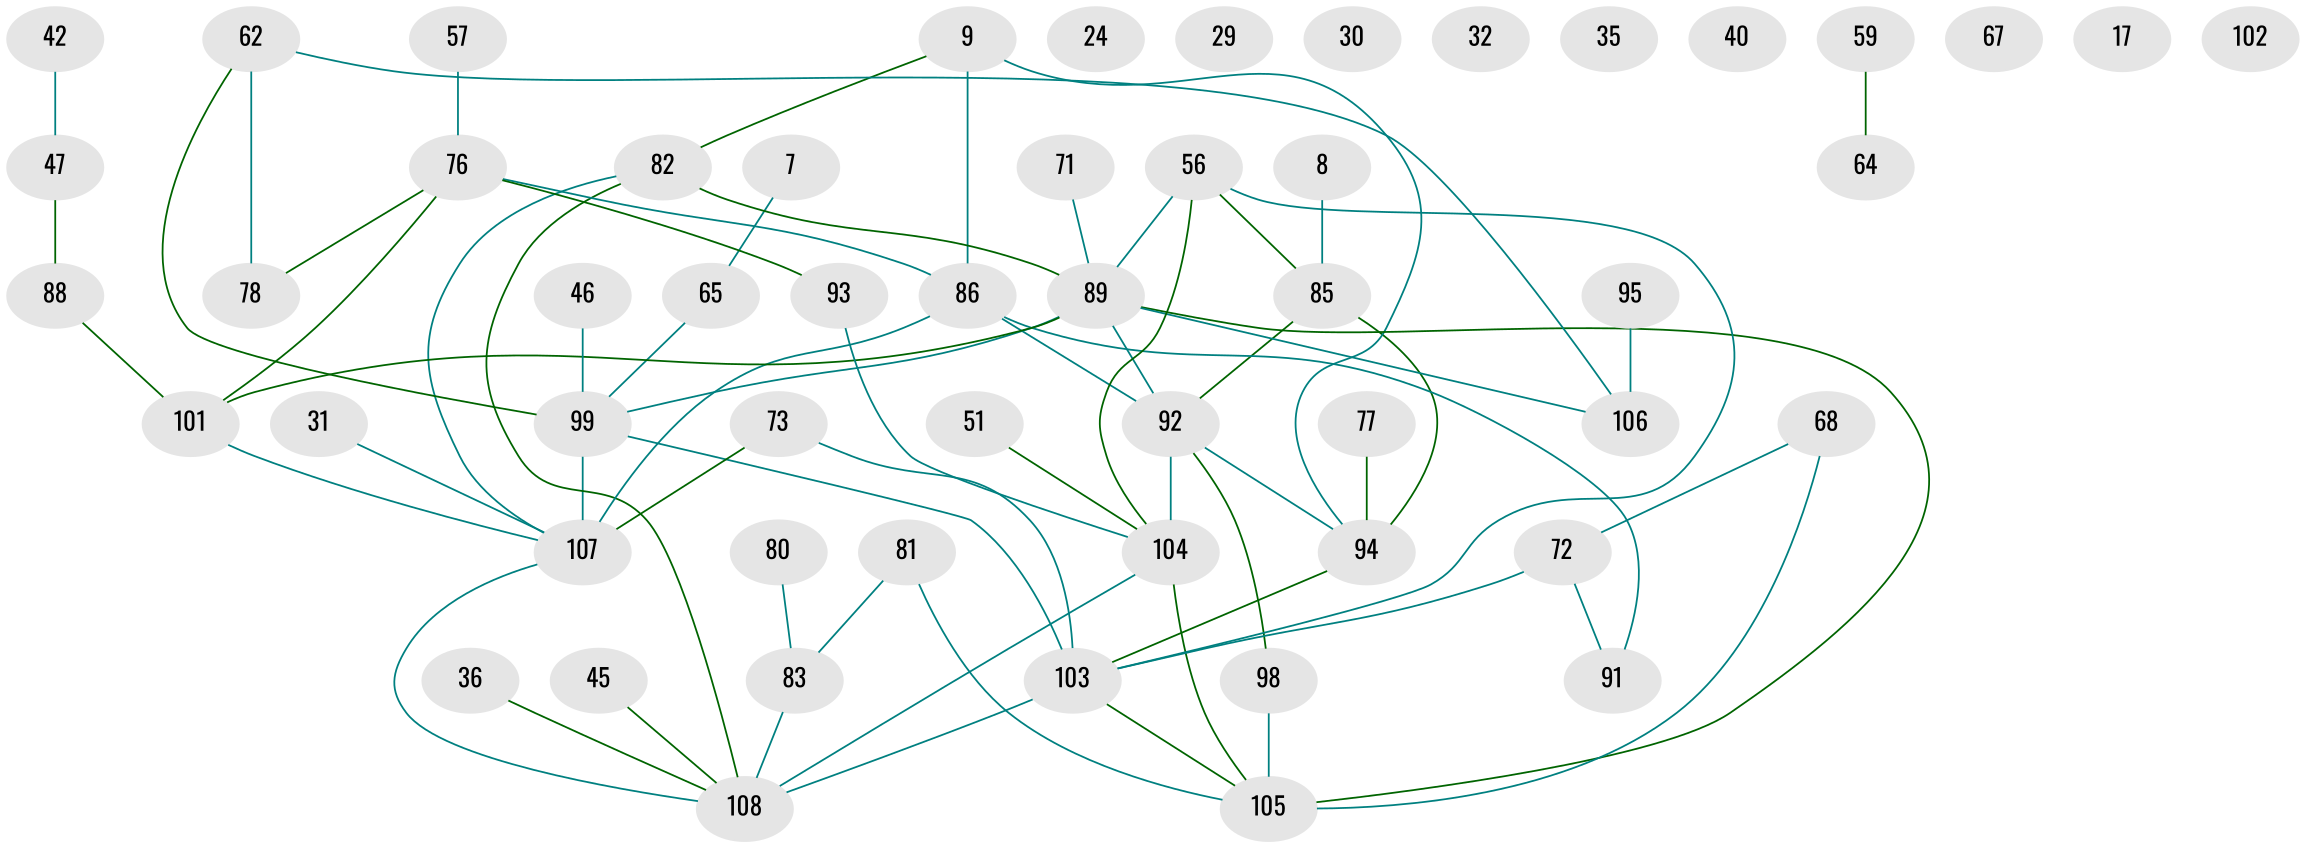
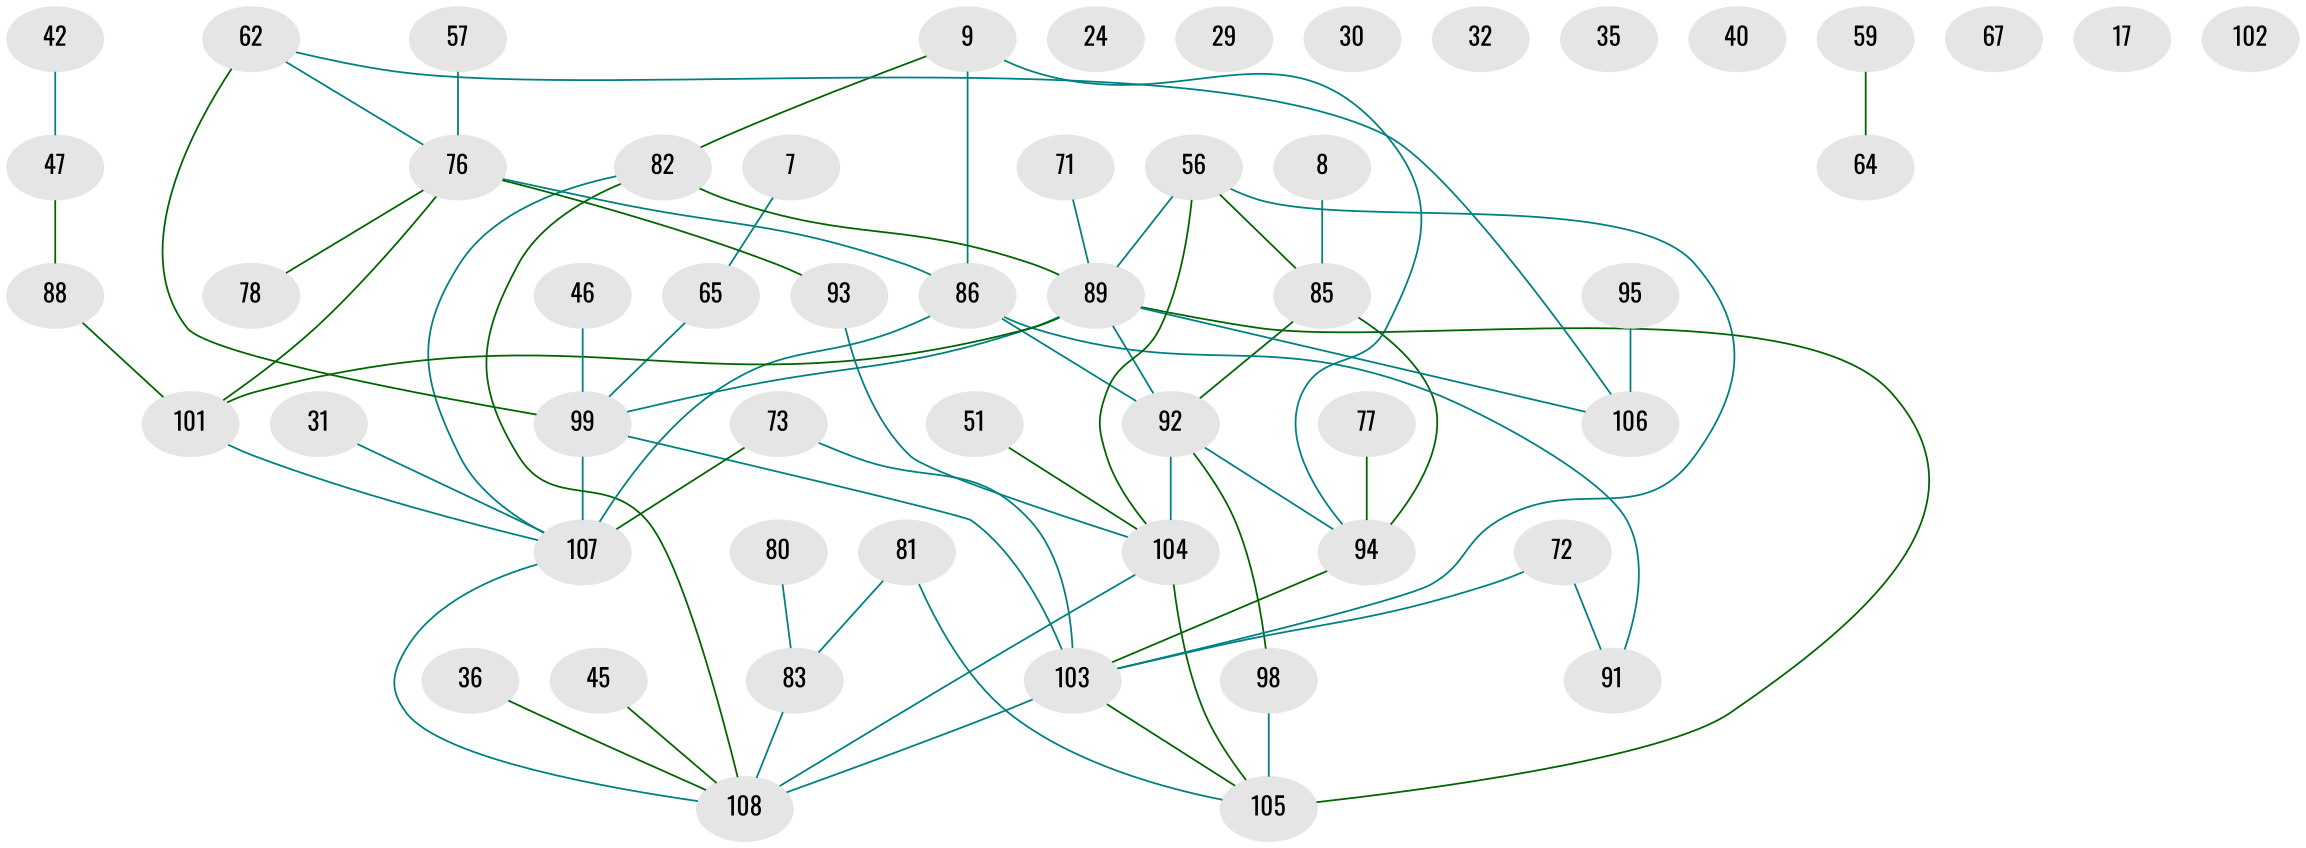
edge "62" -- "78": now "62" -- "76"
node "68": removed
